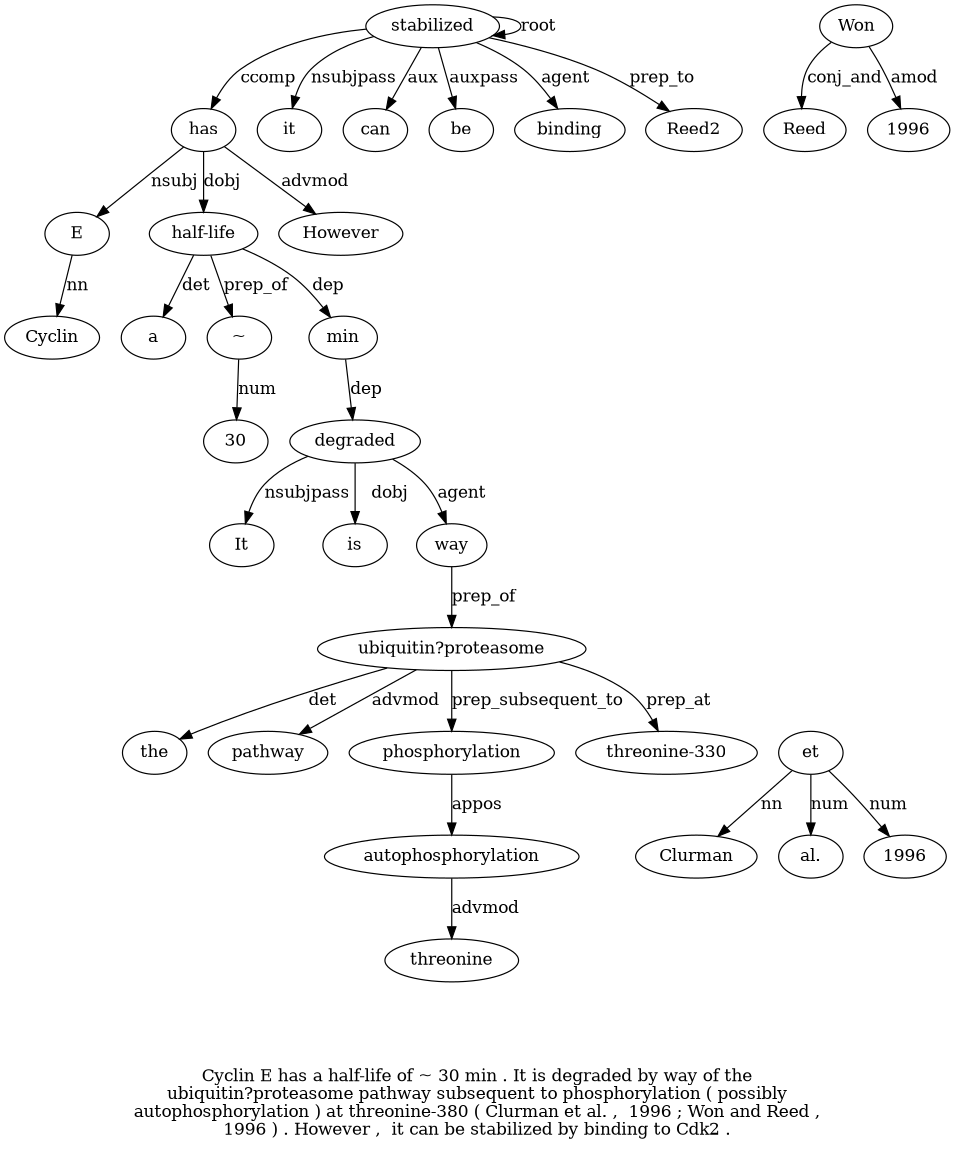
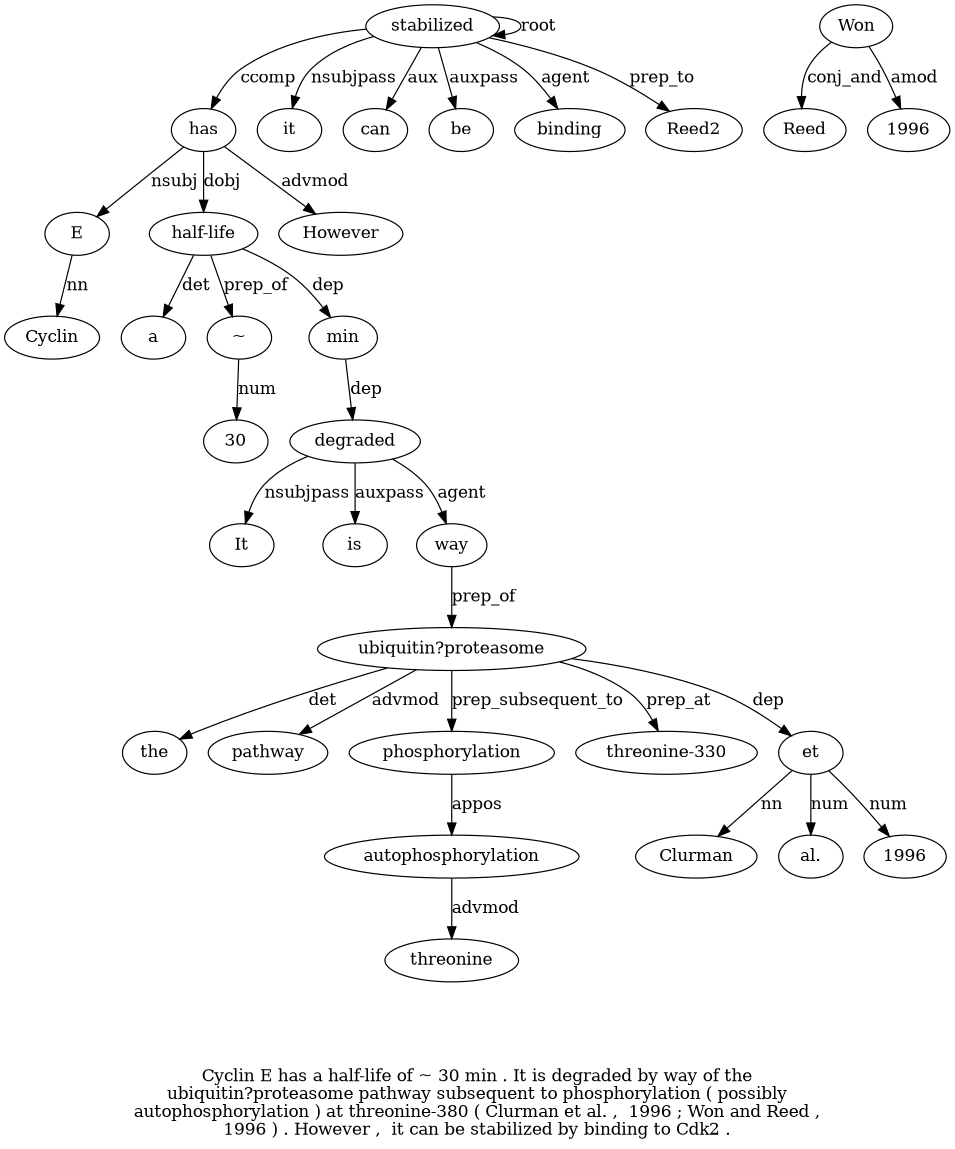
edge "degraded" -> "is": label "dobj" -> "auxpass"
edge "ubiquitin?proteasome" -> "et": added, label "dep"
